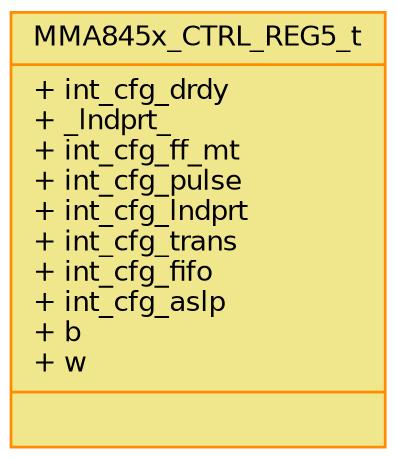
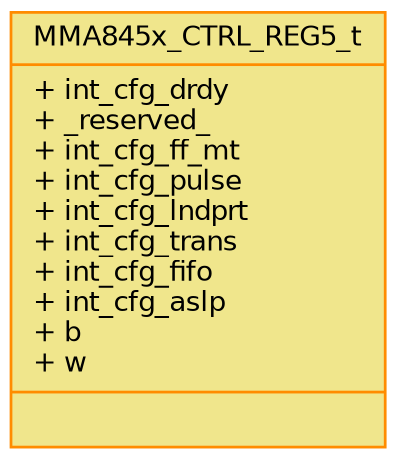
node "MMA845x_CTRL_REG5_t": text "+ _lndprt_" -> "+ _reserved_"
